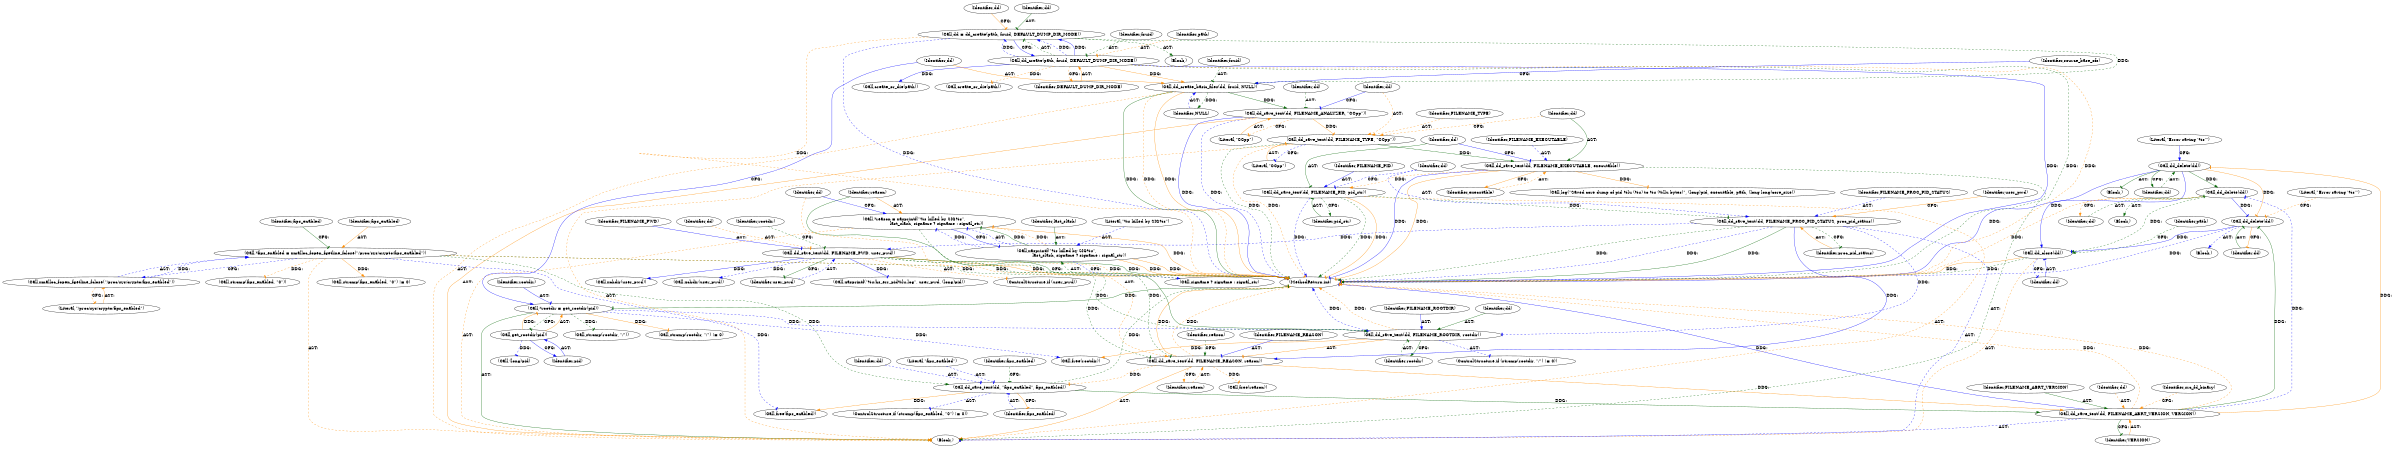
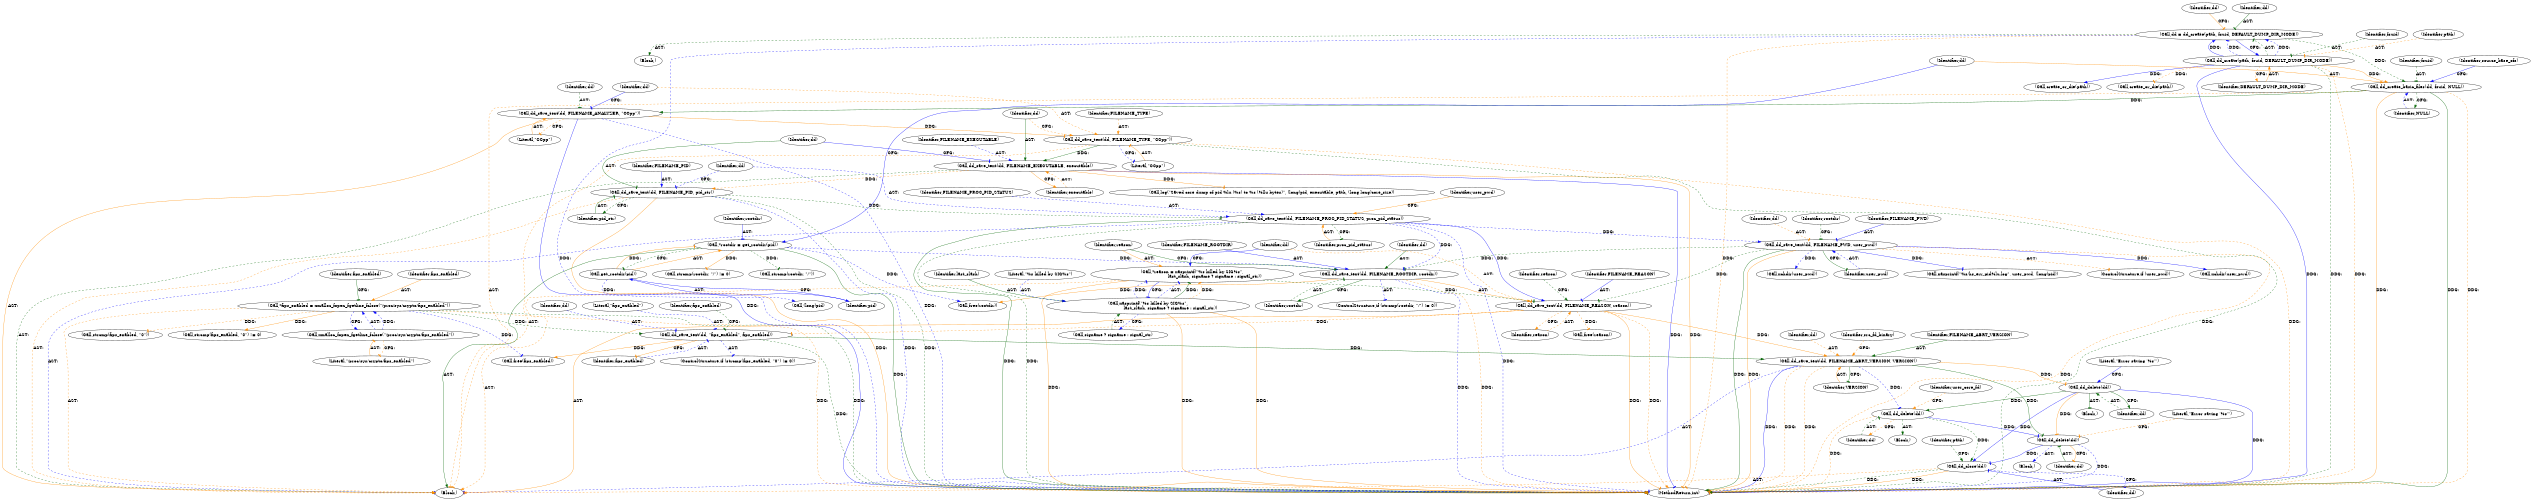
edge "(Call,dd_create_basic_files(dd, fsuid, NULL))" -> "(Identifier,NULL)": label "DDG: " -> "CFG: "
edge "(MethodReturn,int)" -> "(Call,*rootdir = get_rootdir(pid))": reversed
edge "(Call,get_rootdir(pid))" -> "(Call,(long)pid)": arrowhead tee -> normal
node "(Identifier,user_core_fd)": added
